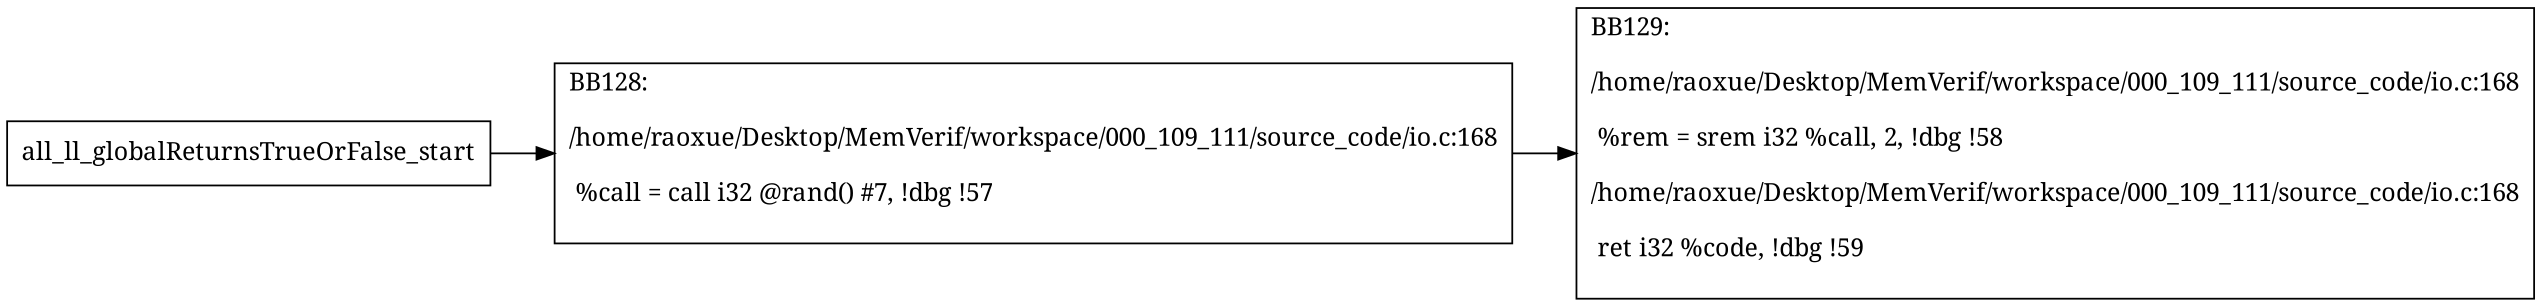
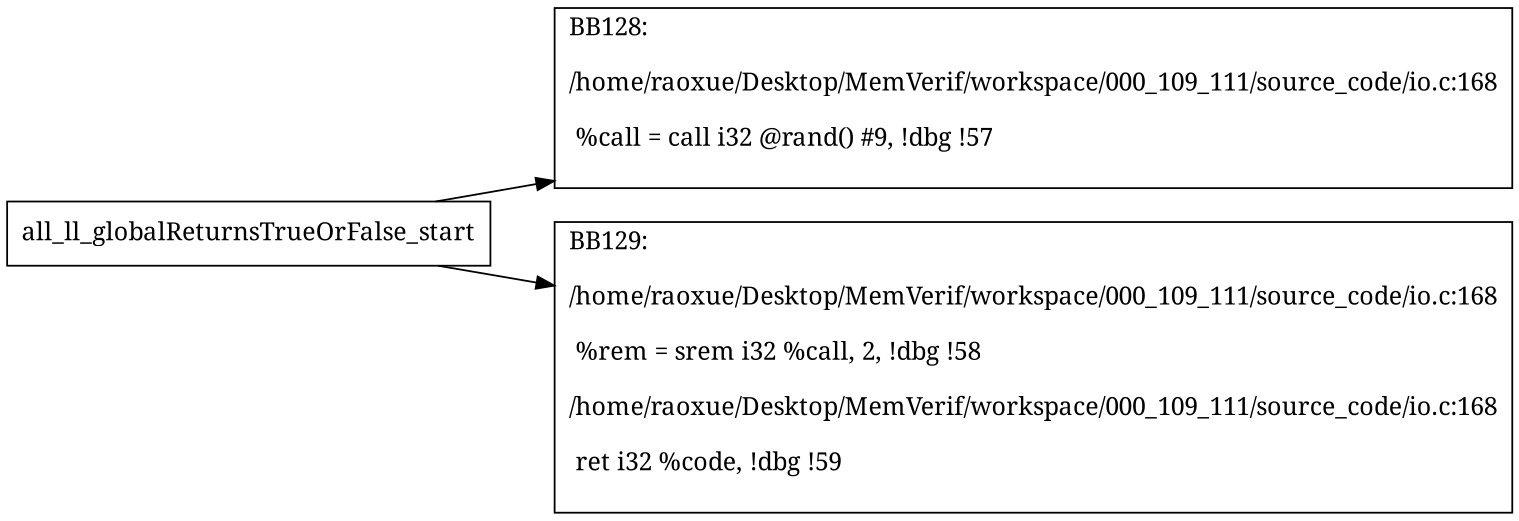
edge "BB128:" -> "BB129:": now "all_ll_globalReturnsTrueOrFalse_start" -> "BB129:"
node "BB128:": text "%call = call i32 @rand() #7, !dbg !57" -> "%call = call i32 @rand() #9, !dbg !57"
